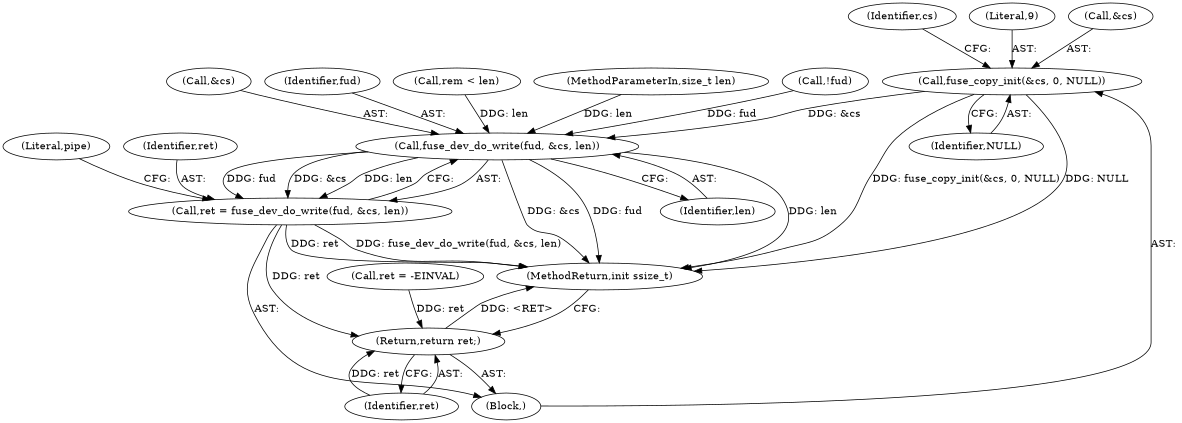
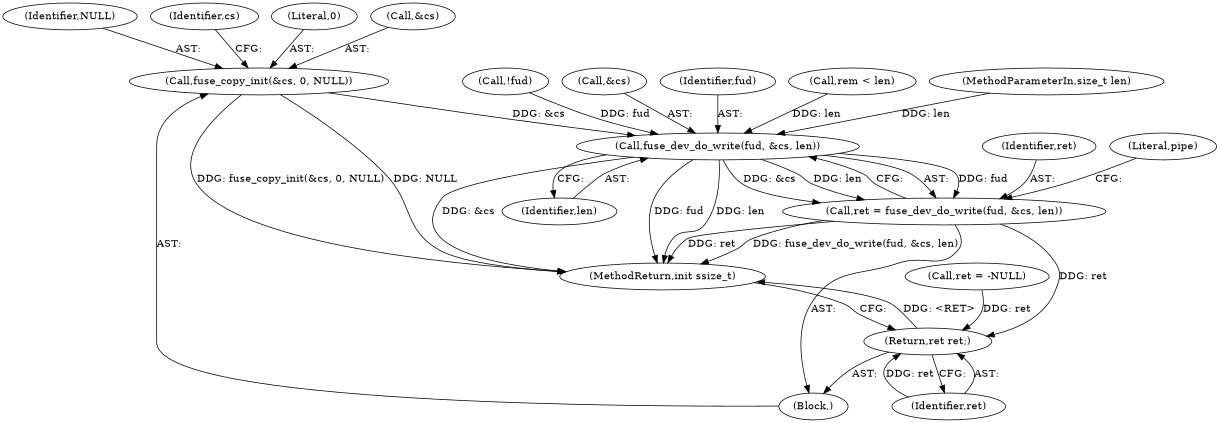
node "(Literal,9)": label "(Literal,9)" -> "(Literal,0)"
edge "(Call,fuse_copy_init(&cs, 0, NULL))" -> "(Identifier,NULL)": removed, label "CFG:"
node "(Call,ret = -EINVAL)": label "(Call,ret = -EINVAL)" -> "(Call,ret = -NULL)"
node "(Return,return ret;)": label "(Return,return ret;)" -> "(Return,ret ret;)"
